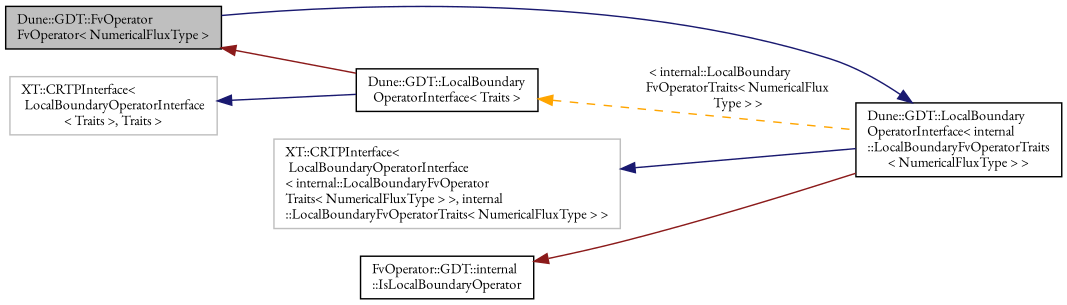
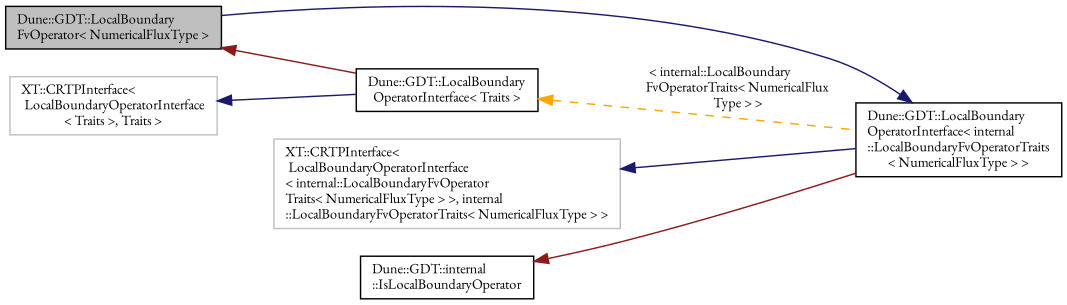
node "Dune::GDT::FvOperator FvOperator< NumericalFluxType >": label "Dune::GDT::FvOperator FvOperator< NumericalFluxType >" -> "Dune::GDT::LocalBoundary FvOperator< NumericalFluxType >"
node "FvOperator::GDT::internal ::IsLocalBoundaryOperator": label "FvOperator::GDT::internal ::IsLocalBoundaryOperator" -> "Dune::GDT::internal ::IsLocalBoundaryOperator"
